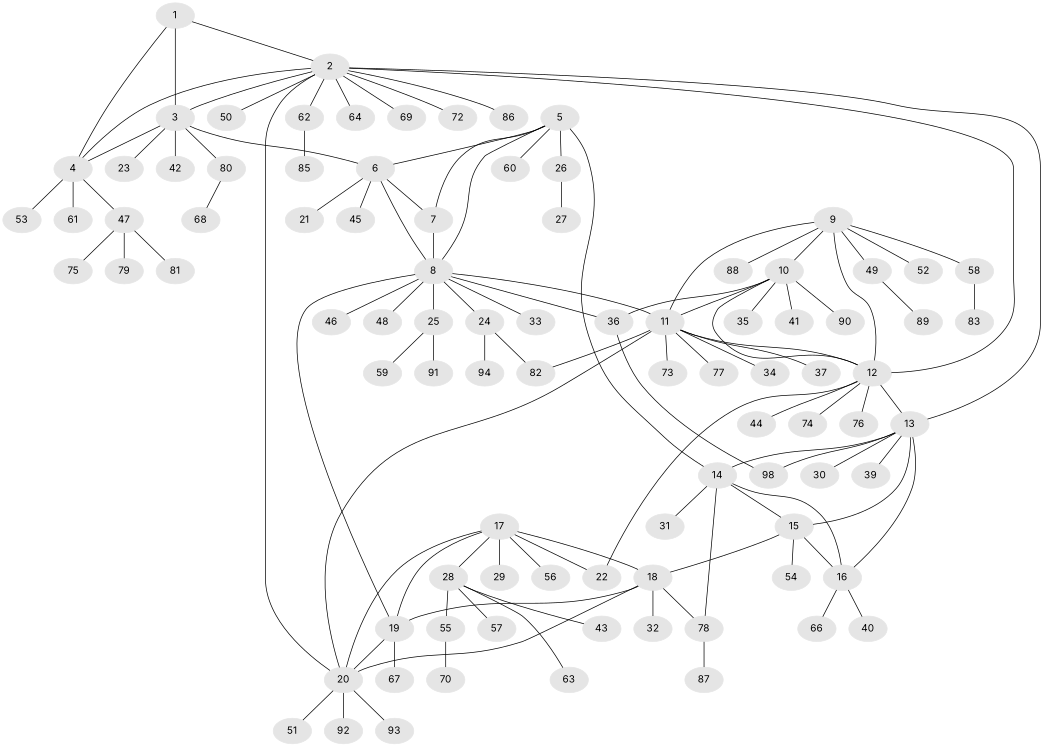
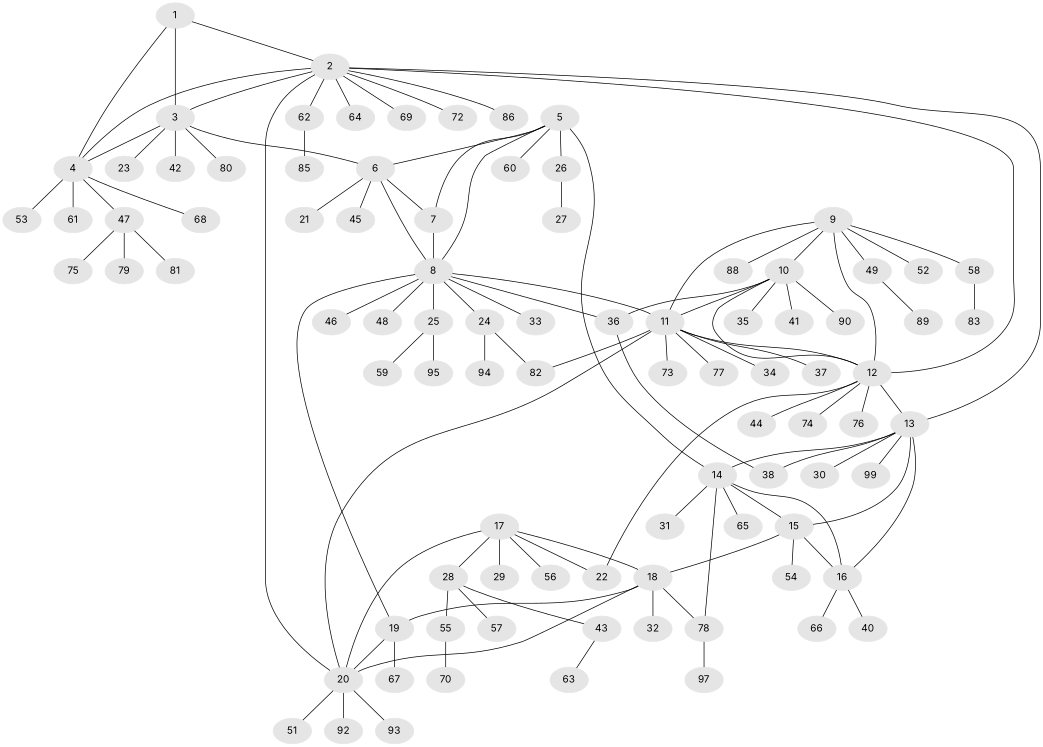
node "50": removed
edge "80" -- "68": now "4" -- "68"
node "91": label "91" -> "95"
node "98": label "98" -> "38"
node "39": label "39" -> "99"
node "65": added
edge "17" -- "19": removed
edge "28" -- "63": now "43" -- "63"
node "87": label "87" -> "97"
